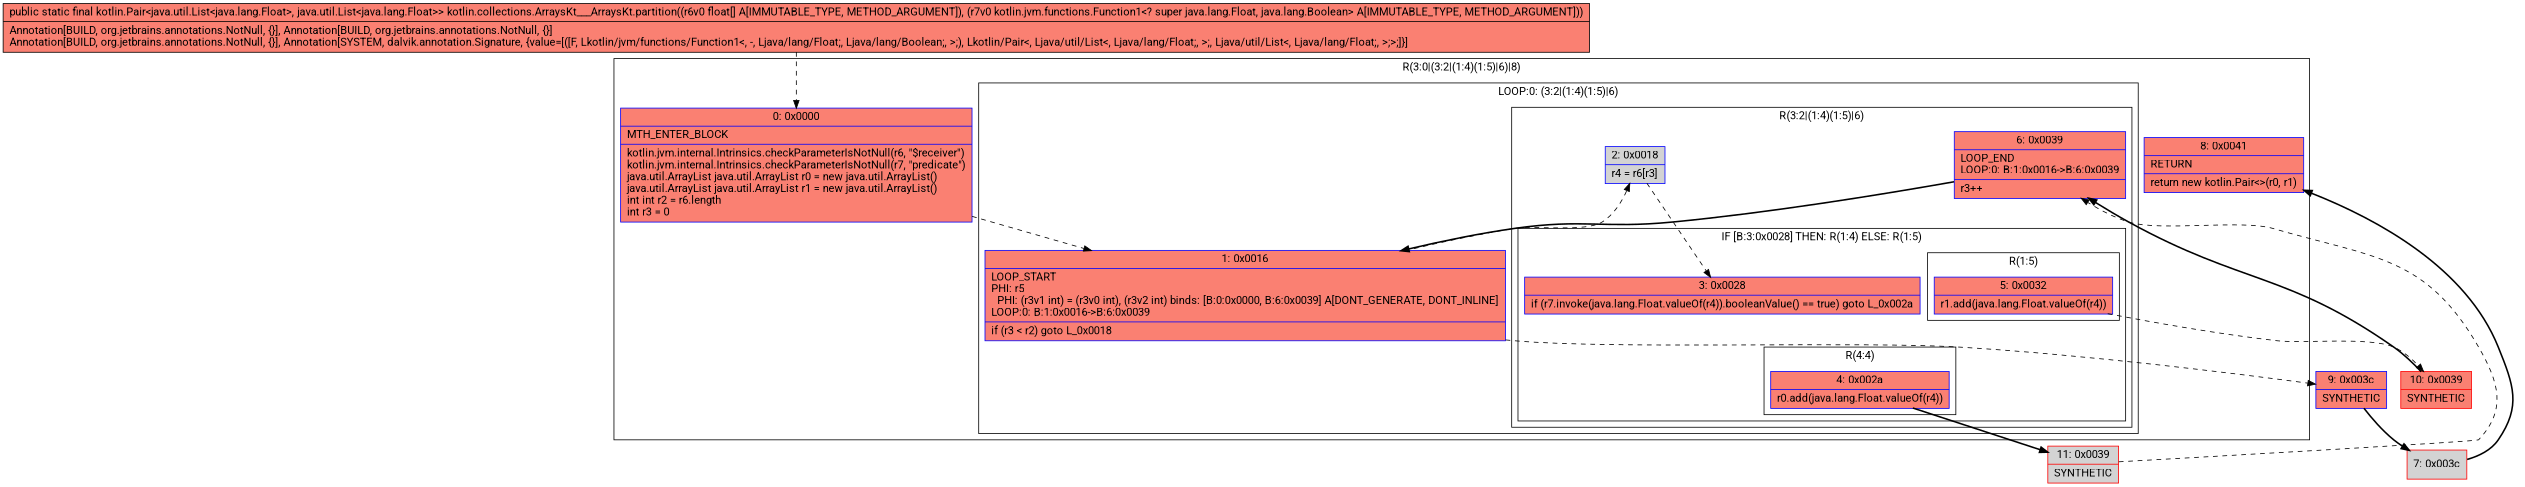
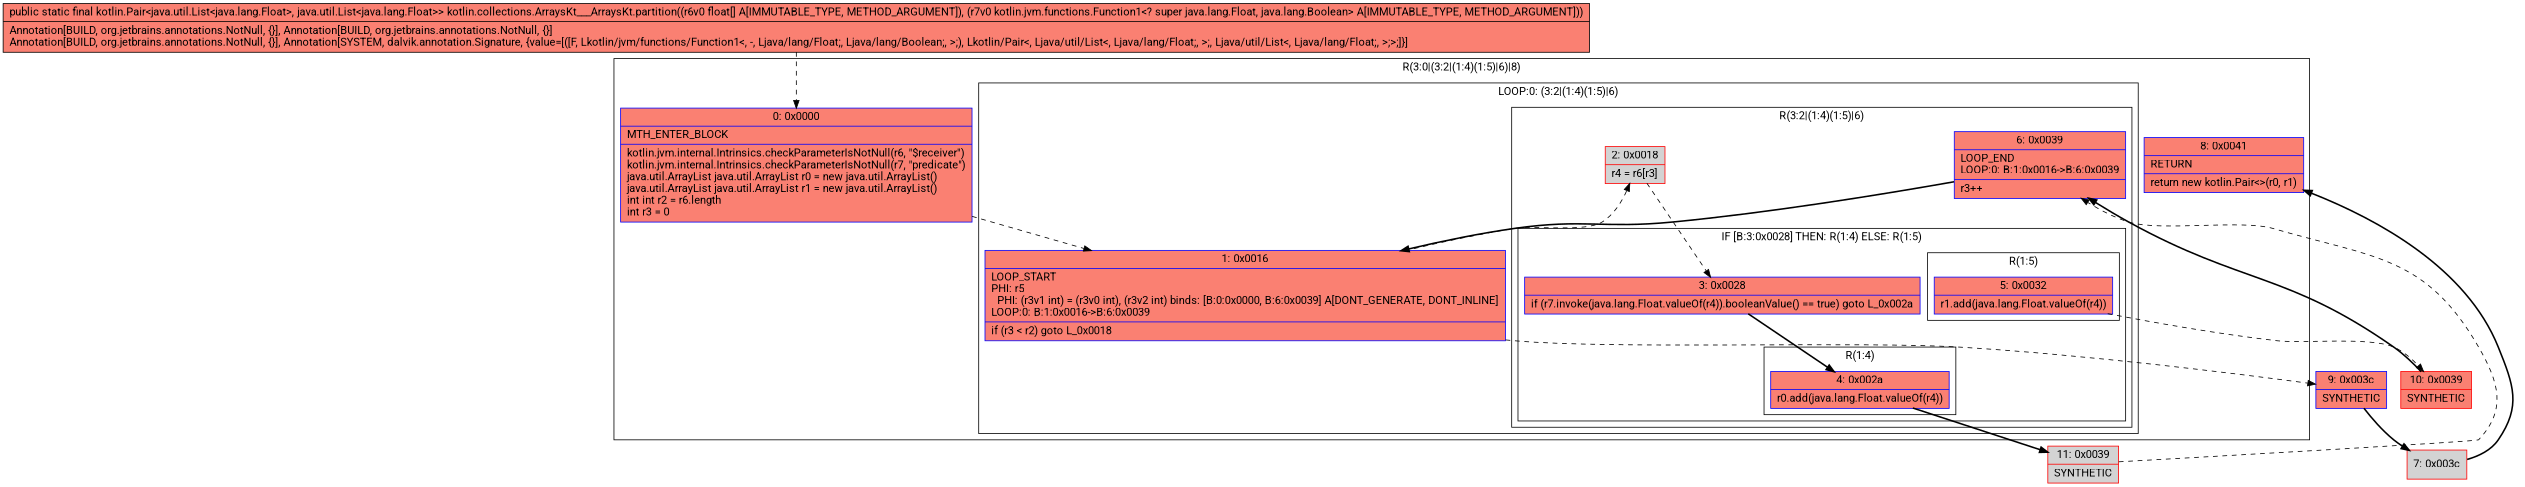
node "2: 0x0018": color blue -> red
edge "3: 0x0028" -> "4: 0x002a": added
cluster "R(4:4)": label "R(4:4)" -> "R(1:4)"
